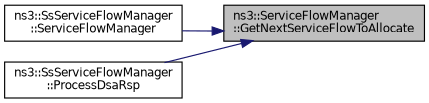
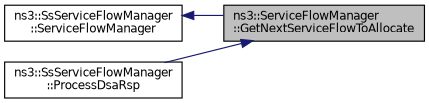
edge "ns3::SsServiceFlowManager ::ServiceFlowManager" -> "ns3::ServiceFlowManager ::GetNextServiceFlowToAllocate": reversed
